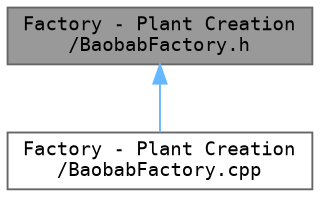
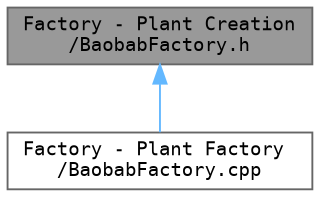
node "Factory - Plant Creation /BaobabFactory.cpp": label "Factory - Plant Creation /BaobabFactory.cpp" -> "Factory - Plant Factory /BaobabFactory.cpp"
